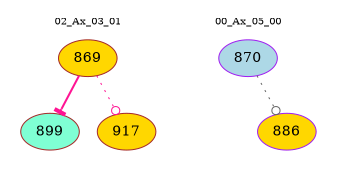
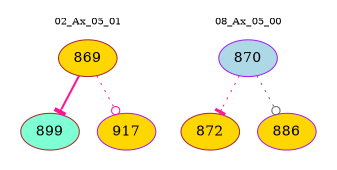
cluster "02_Ax_03_01": label "02_Ax_03_01" -> "02_Ax_05_01"
cluster "00_Ax_05_00": label "00_Ax_05_00" -> "08_Ax_05_00"
node "917": color brown -> purple
node "872": added
